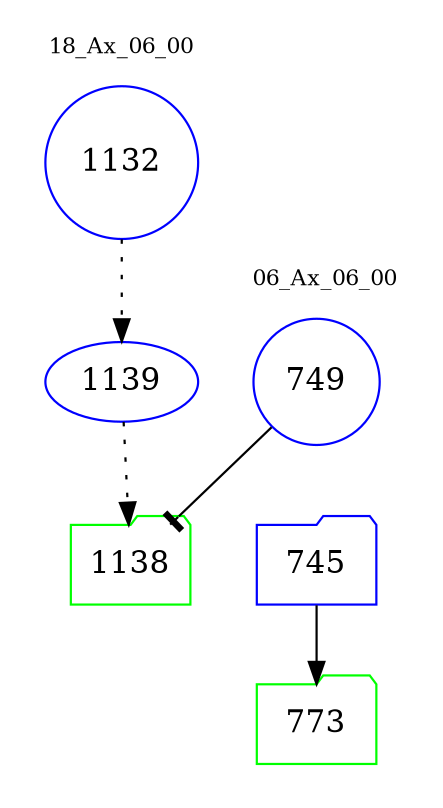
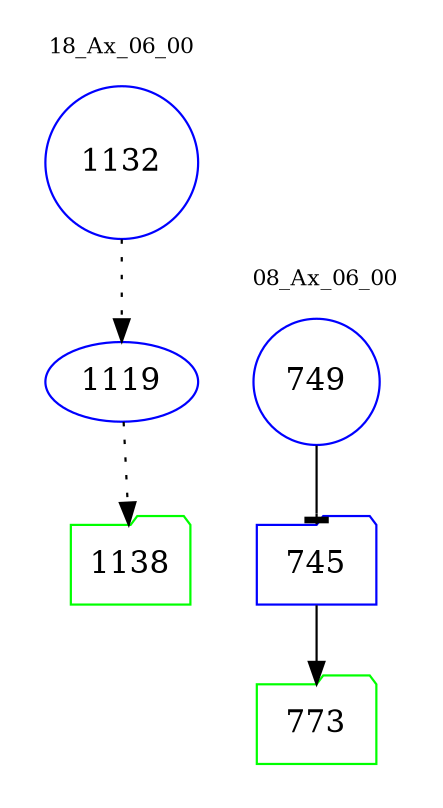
cluster "06_Ax_06_00": label "06_Ax_06_00" -> "08_Ax_06_00"
node "1139": label "1139" -> "1119"
edge "749" -> "1138": now "749" -> "745"
